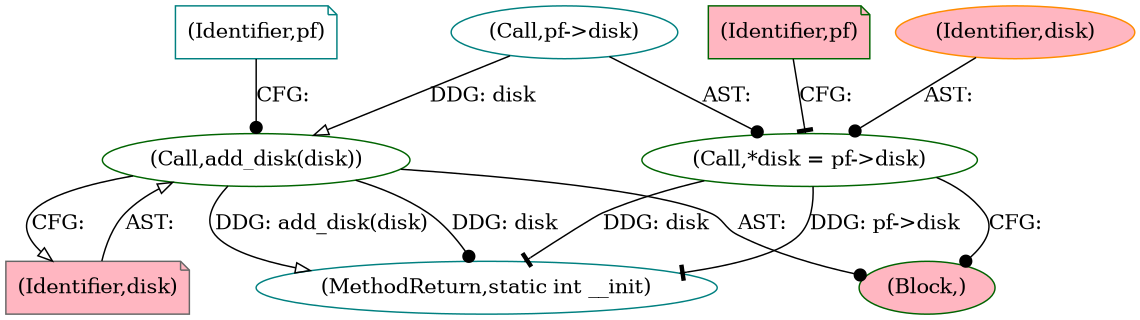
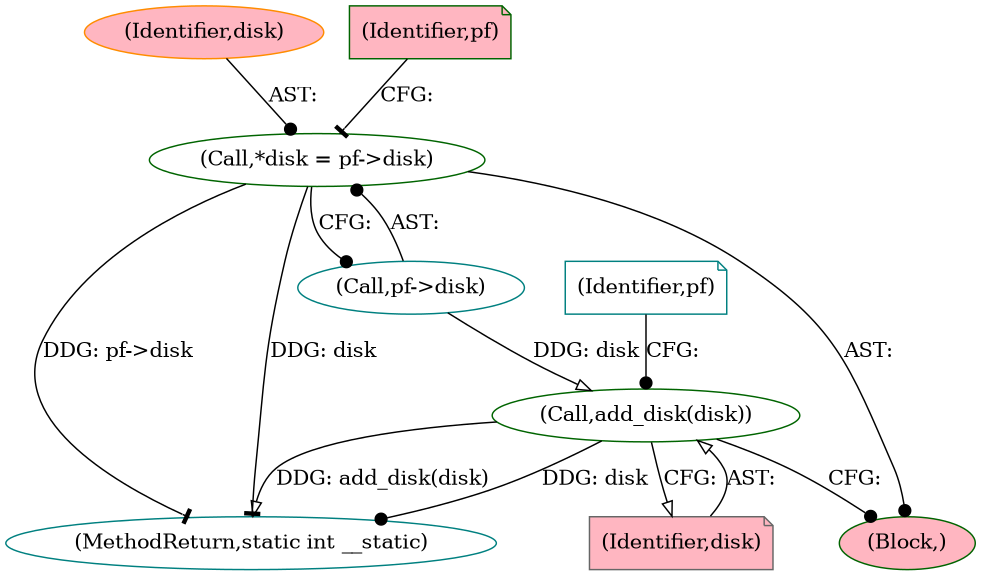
edge "(Call,add_disk(disk))" -> "(Block,)": label "AST: " -> "CFG: "
edge "(Call,*disk = pf->disk)" -> "(Block,)": label "CFG: " -> "AST: "
edge "(Call,*disk = pf->disk)" -> "(Call,pf->disk)": added, label "CFG:"
node "(MethodReturn,static int __init)": label "(MethodReturn,static int __init)" -> "(MethodReturn,static int __static)"
